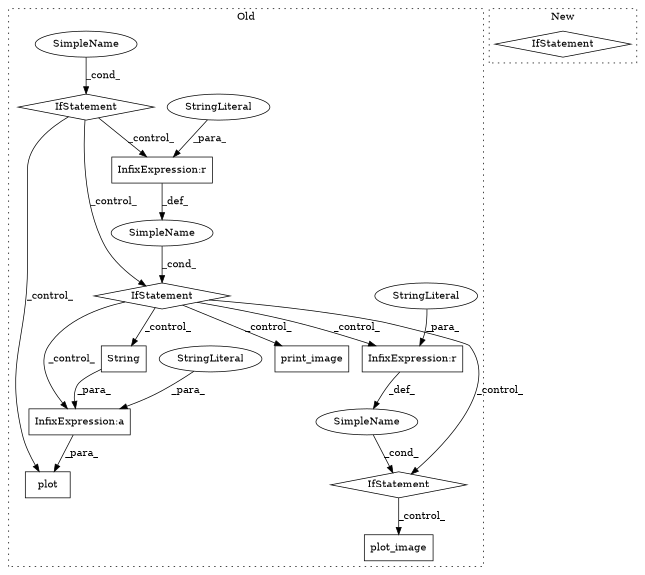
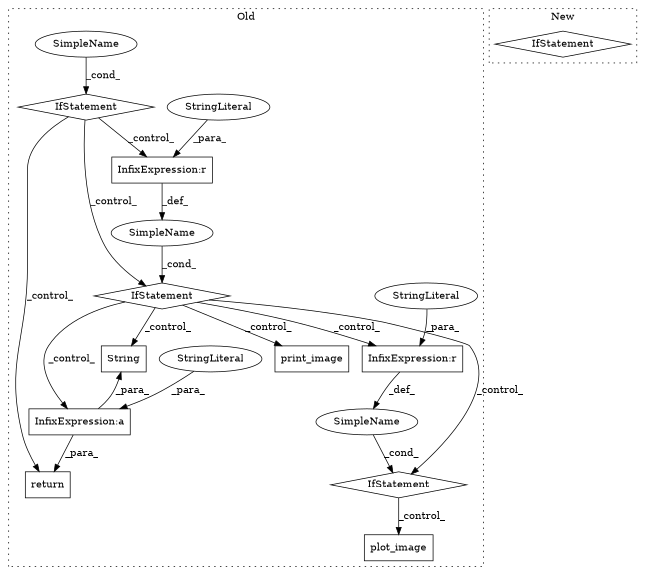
edge "String" -> "InfixExpression:a": reversed
node "plot": label "plot" -> "return"
